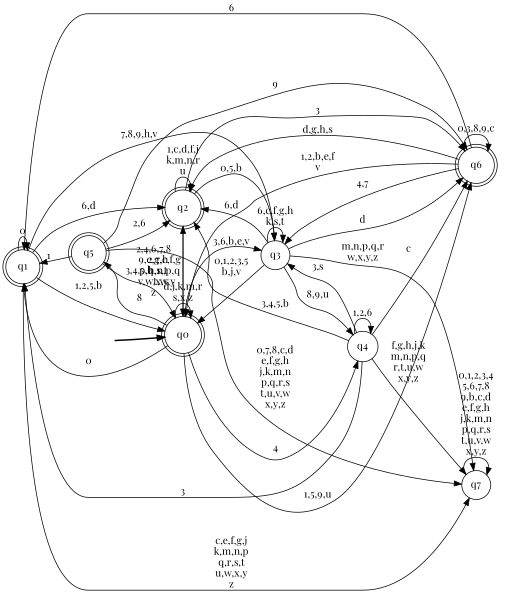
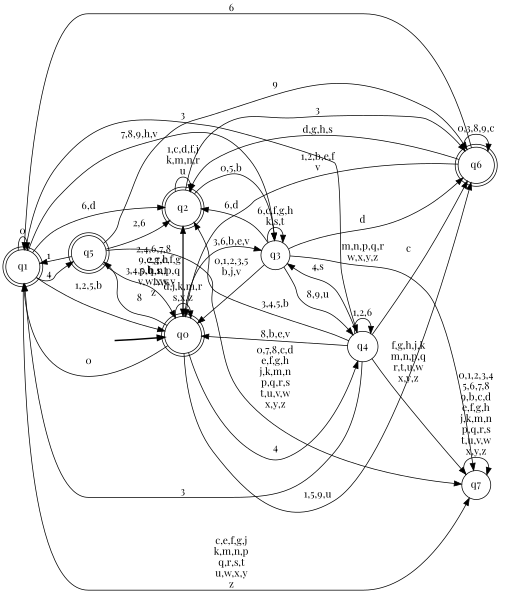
edge "q1" -> "q4": added, label "3"
edge "q6" -> "q3": removed, label "4,7"
edge "q4" -> "q3": label "3,s" -> "4,s"
edge "q1" -> "q5": added, label "4"
edge "q4" -> "q0": added, label "8,b,e,v"
